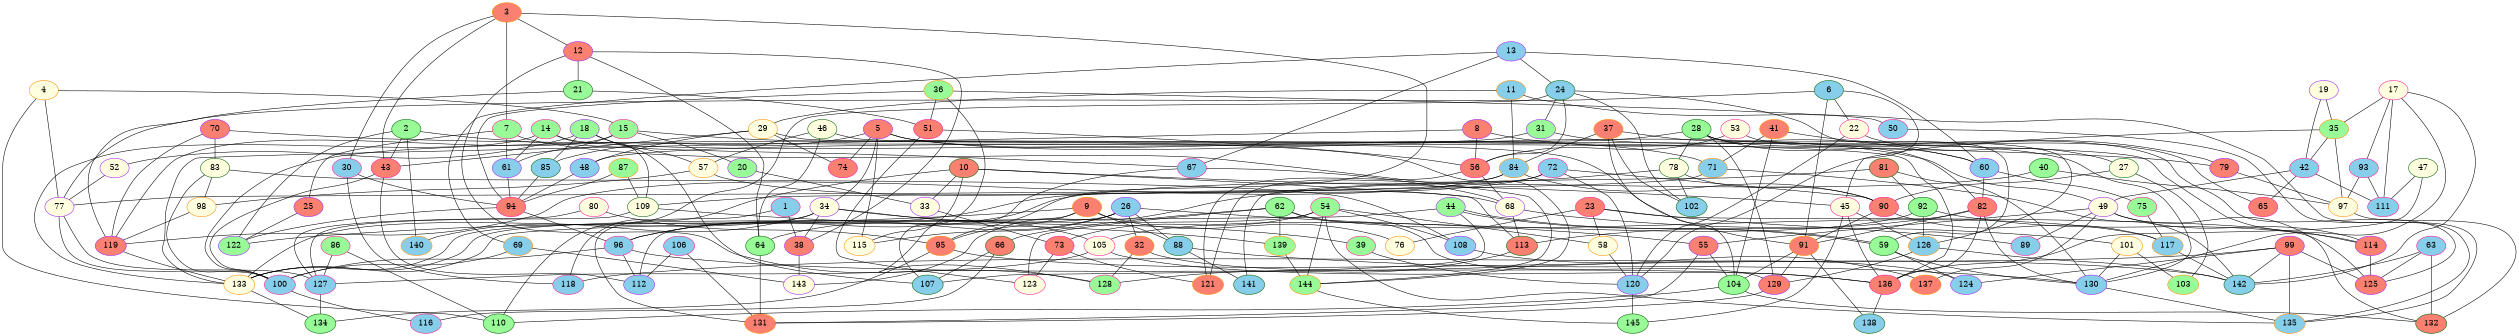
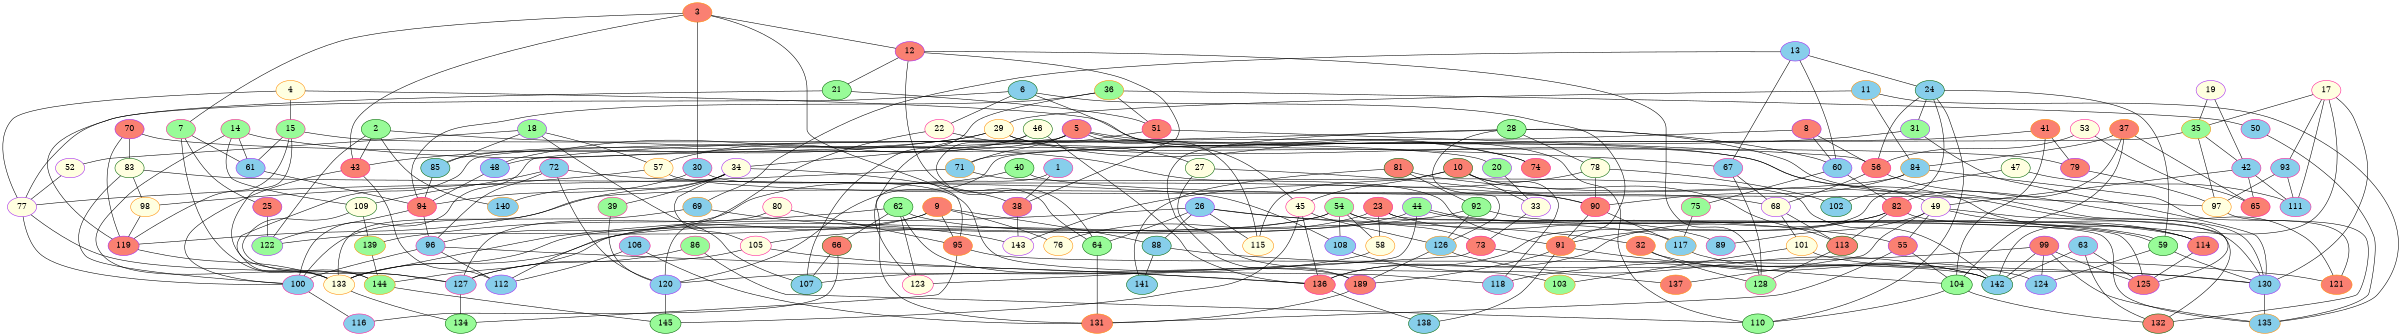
node "87": removed
edge "37" -- "102": now "37" -- "65"
node "129": label "129" -> "189"
